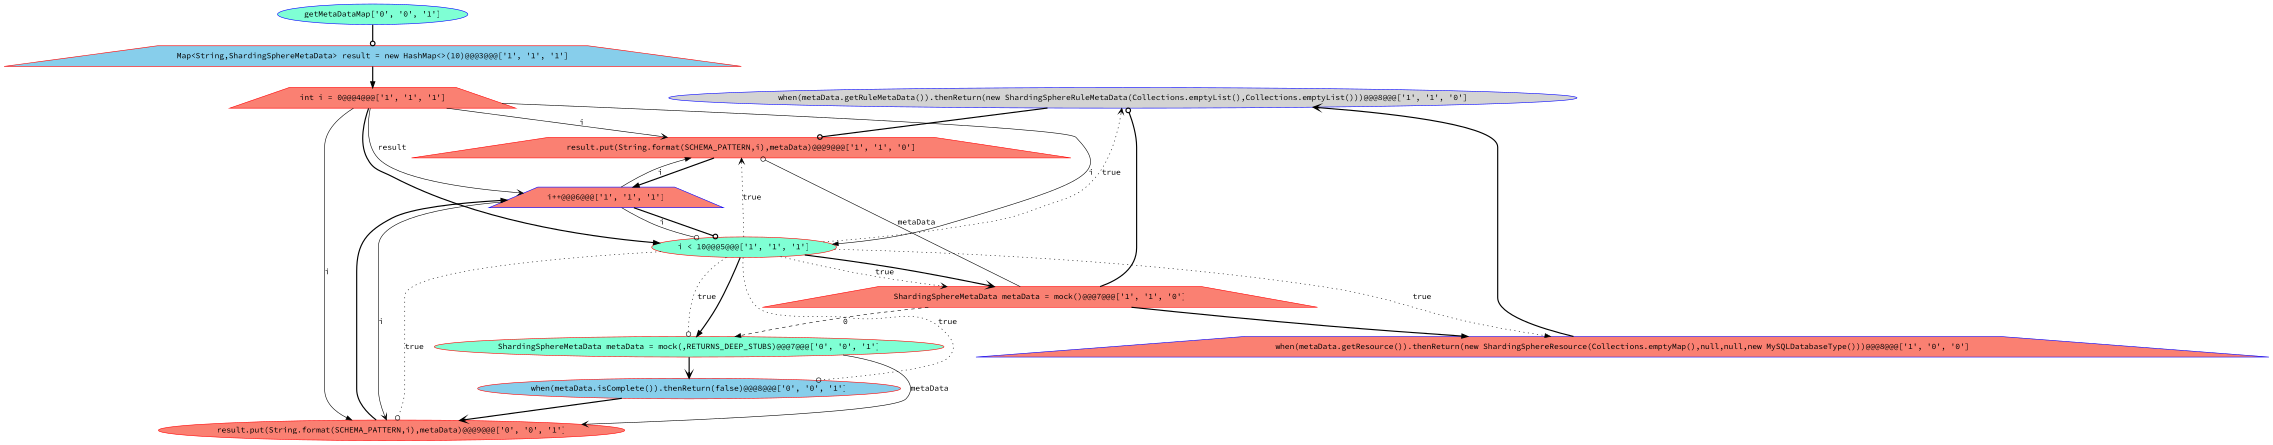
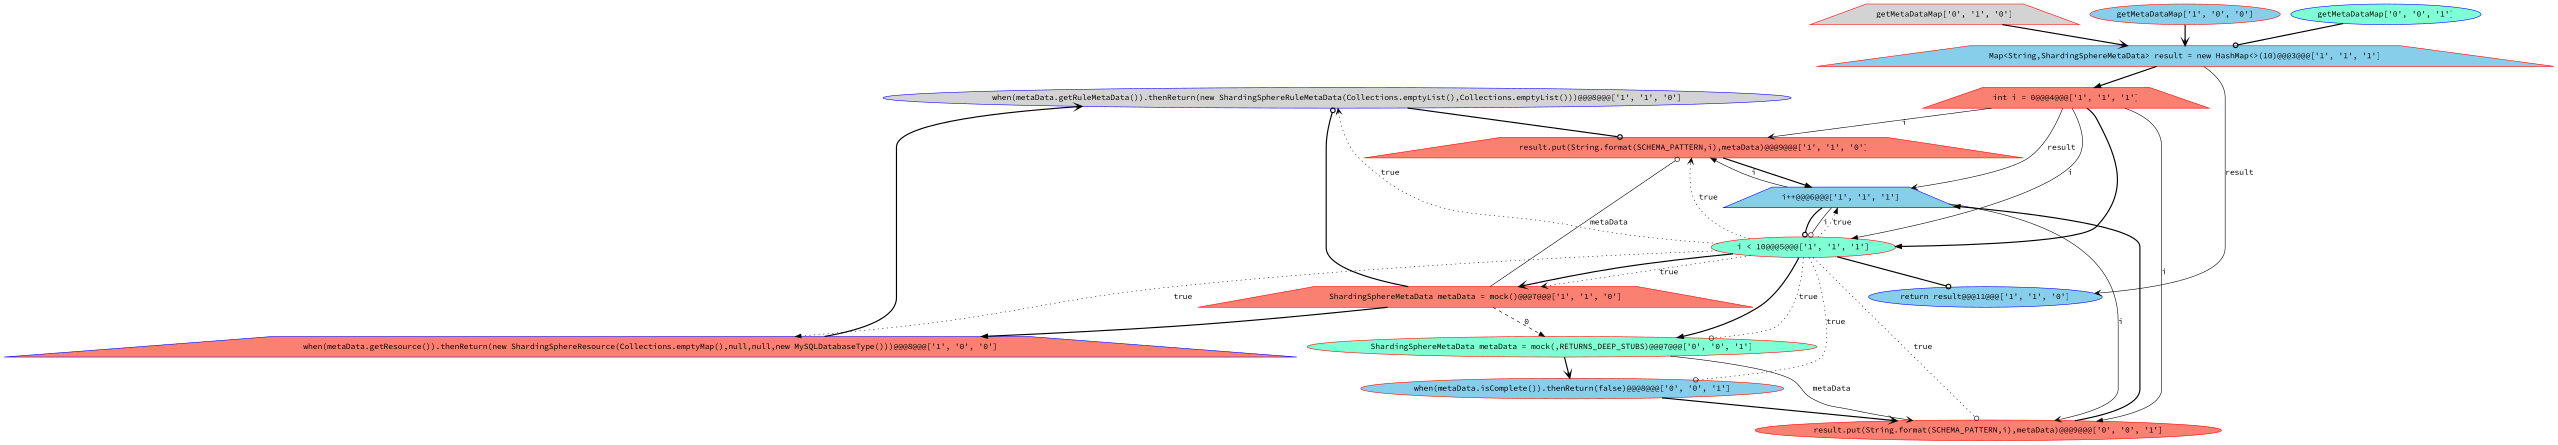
node "getMetaDataMap['0', '1', '0']": added
node "getMetaDataMap['1', '0', '0']": added
node "i++@@@6@@@['1', '1', '1']": fillcolor salmon -> skyblue
edge "i < 10@@@5@@@['1', '1', '1']" -> "i++@@@6@@@['1', '1', '1']": added, label "true"
node "return result@@@11@@@['1', '1', '0']": added
